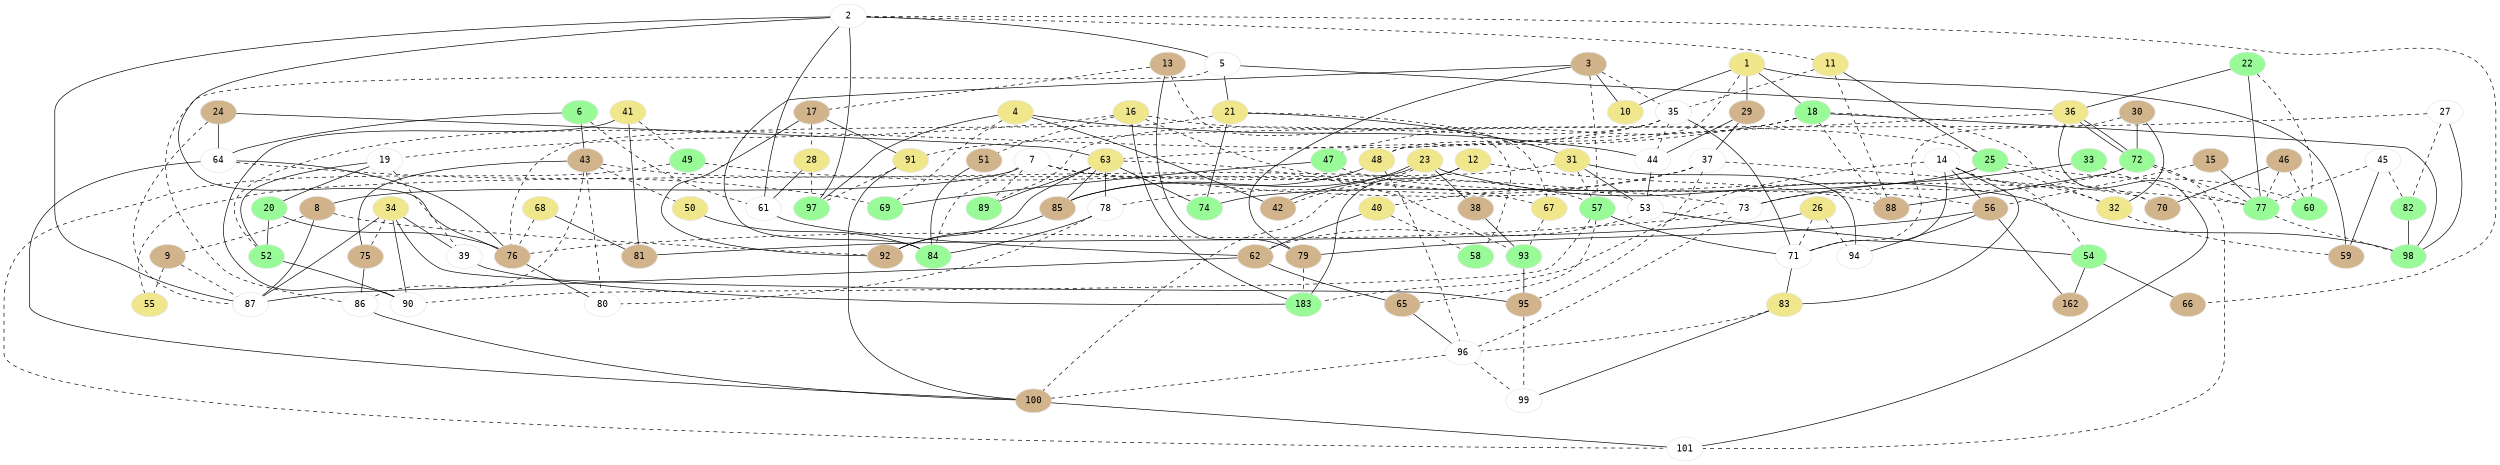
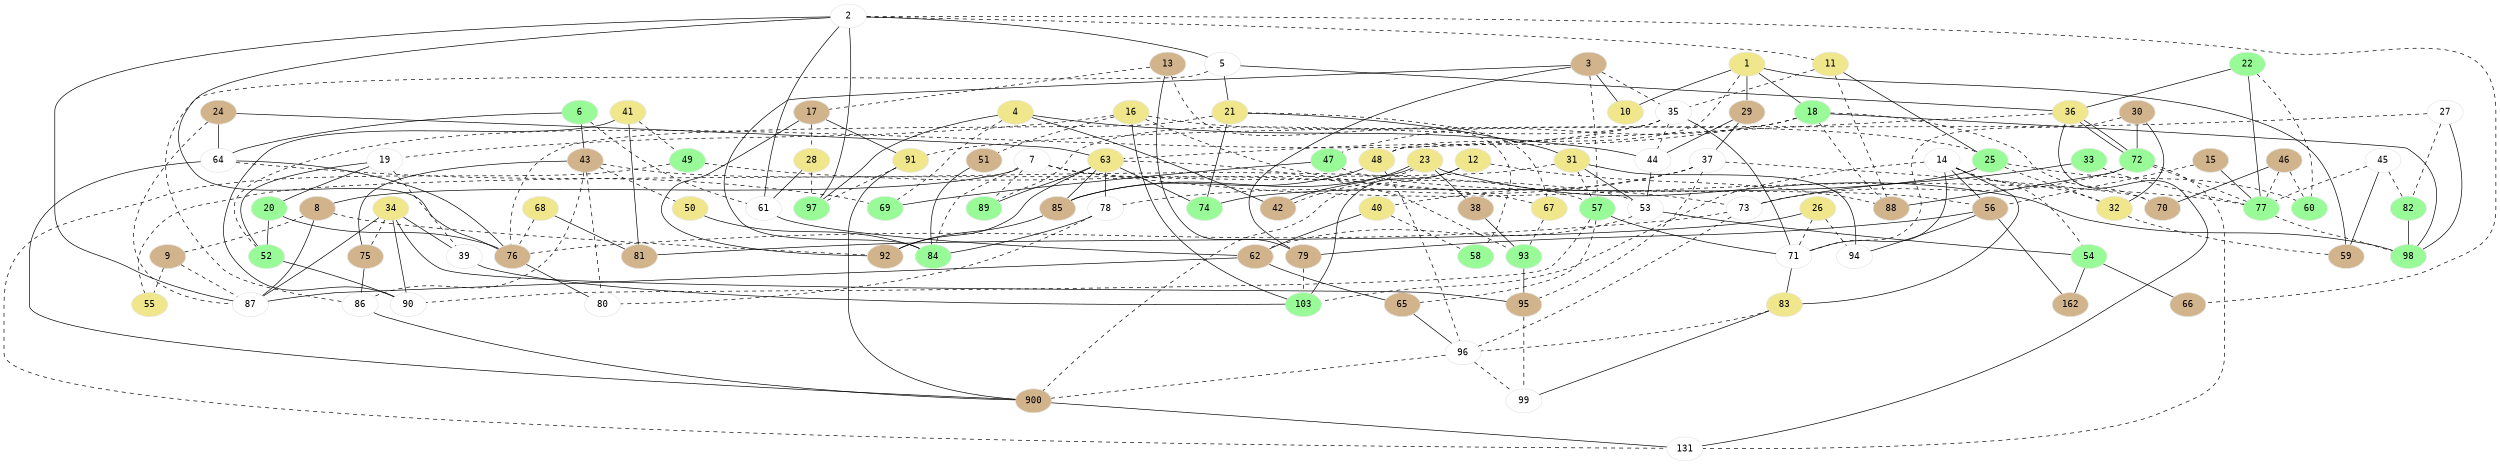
node "183": label "183" -> "103"
node "100": label "100" -> "900"
node "101": label "101" -> "131"
